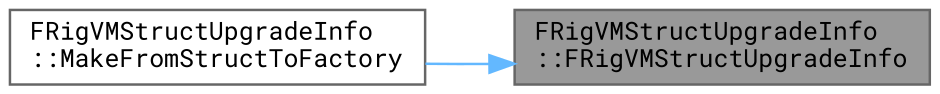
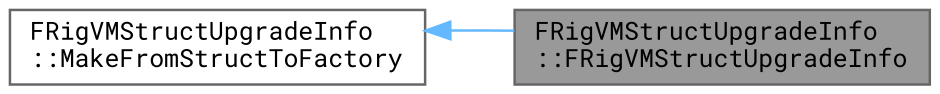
edge "FRigVMStructUpgradeInfo ::MakeFromStructToFactory" -> "FRigVMStructUpgradeInfo ::FRigVMStructUpgradeInfo": reversed
